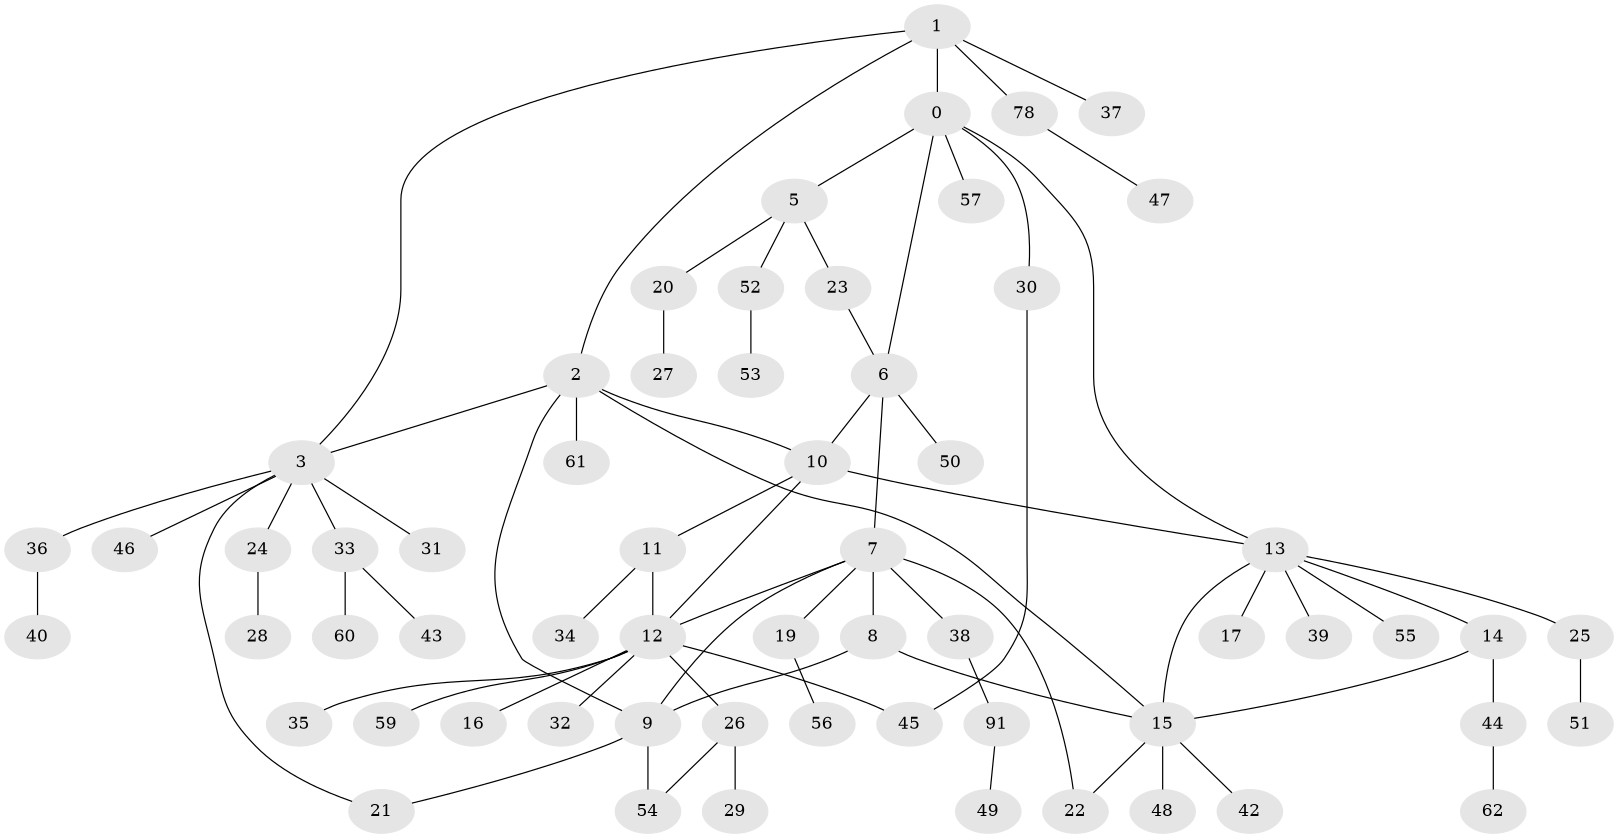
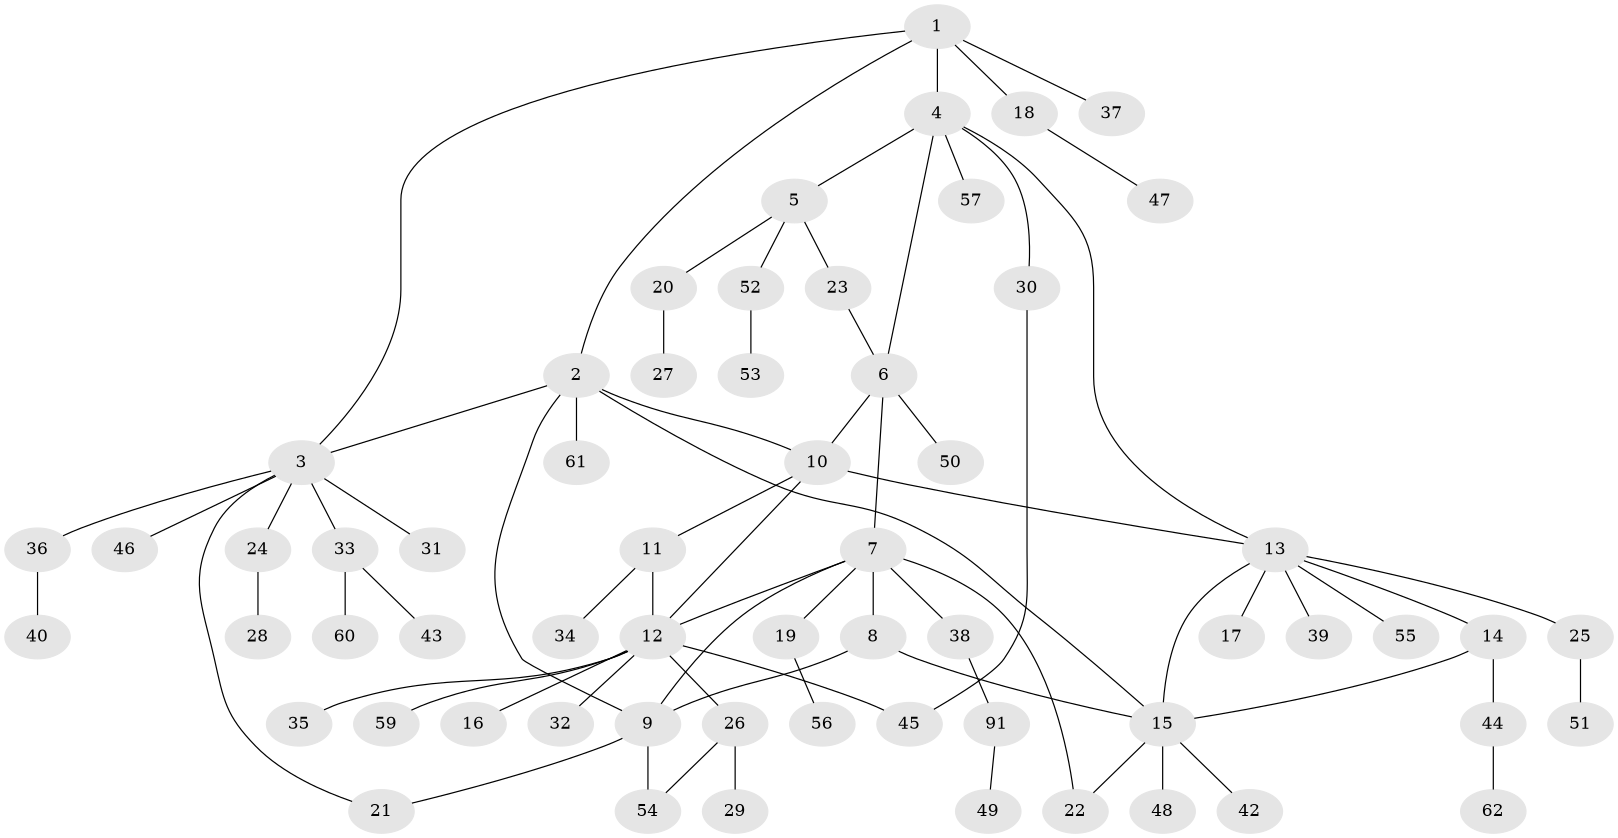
node "0": label "0" -> "4"
node "78": label "78" -> "18"
